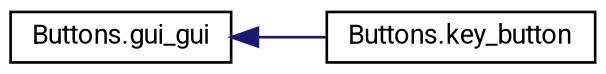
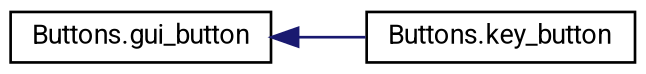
node "Buttons.gui_gui": label "Buttons.gui_gui" -> "Buttons.gui_button"
